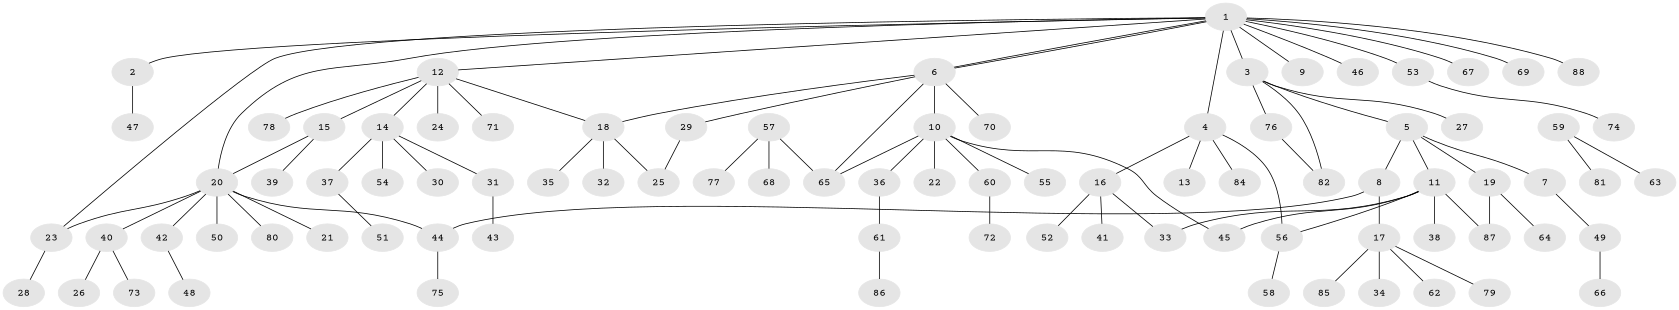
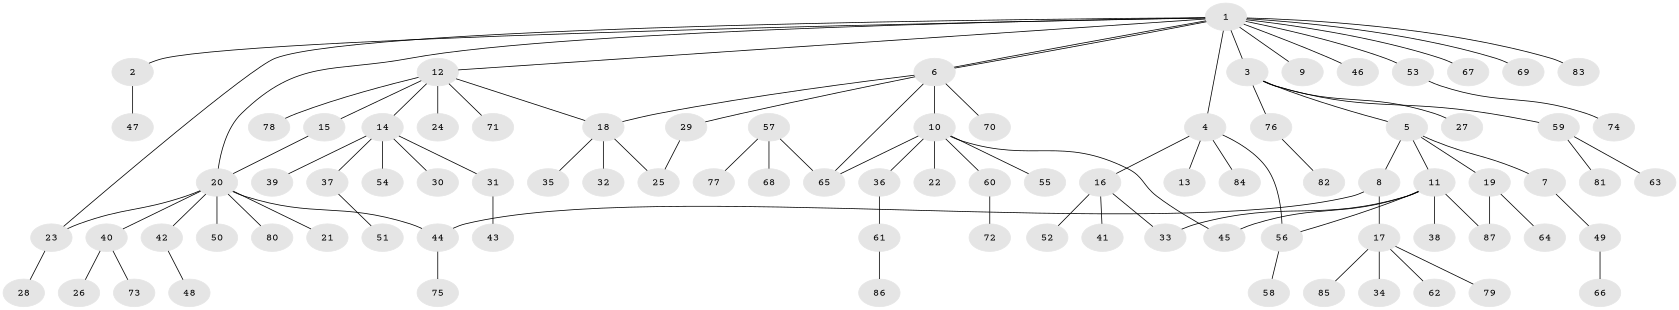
node "88": label "88" -> "83"
edge "3" -- "82": now "3" -- "59"
edge "15" -- "39": now "14" -- "39"
